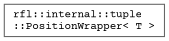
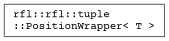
node "rfl::internal::tuple ::PositionWrapper< T >": label "rfl::internal::tuple ::PositionWrapper< T >" -> "rfl::rfl::tuple ::PositionWrapper< T >"
